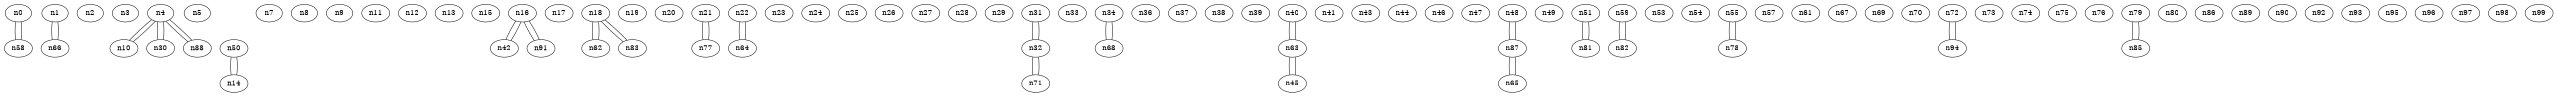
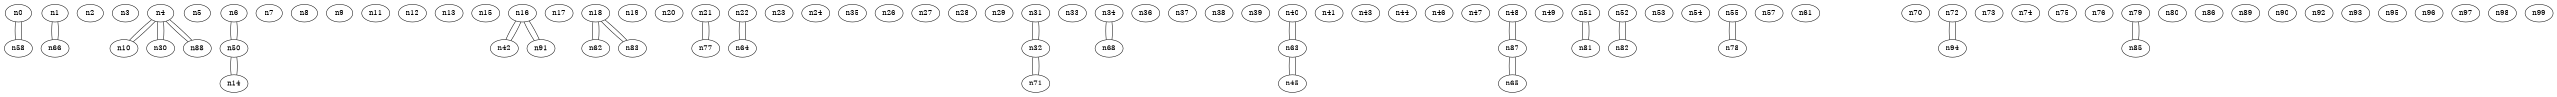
node "n6": added
node "n25": label "n25" -> "n35"
node "n59": label "n59" -> "n52"
node "n67": removed
node "n69": removed
